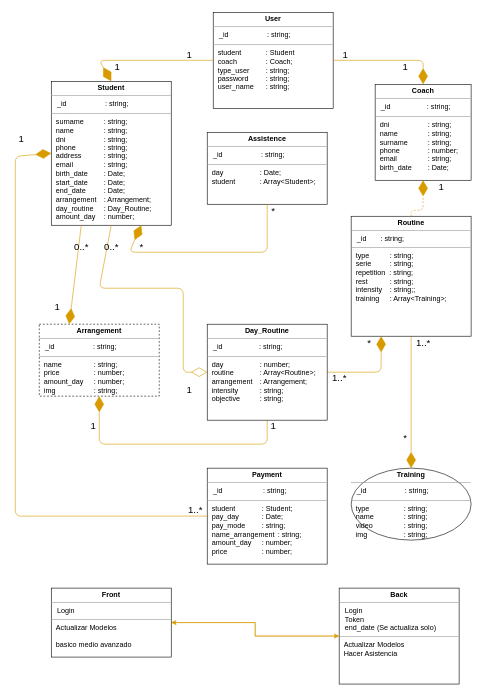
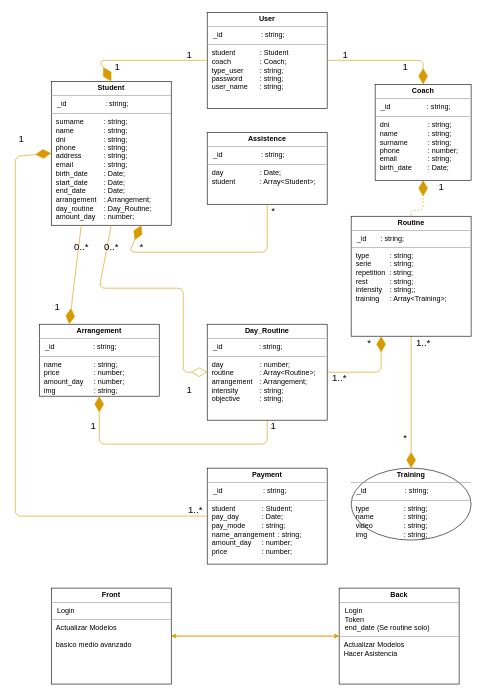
node "User _id : string; student : Student coach : Coach; type_user : string; password : string; user_name : string;": moved (273, 60) -> (267, 60)
node "Arrangement _id : string; name : string; price : number; amount_day : number; img : string;": style dashed -> solid
node "Back Login Token end_date (Se actualiza solo) Actualizar Modelos Hacer Asistencia": label "Back Login Token end_date (Se actualiza solo) Actualizar Modelos Hacer Asistencia" -> "Back Login Token end_date (Se routine solo) Actualizar Modelos Hacer Asistencia"
node "Front Login Actualizar Modelos basico medio avanzado": size 120x69 -> 120x96
